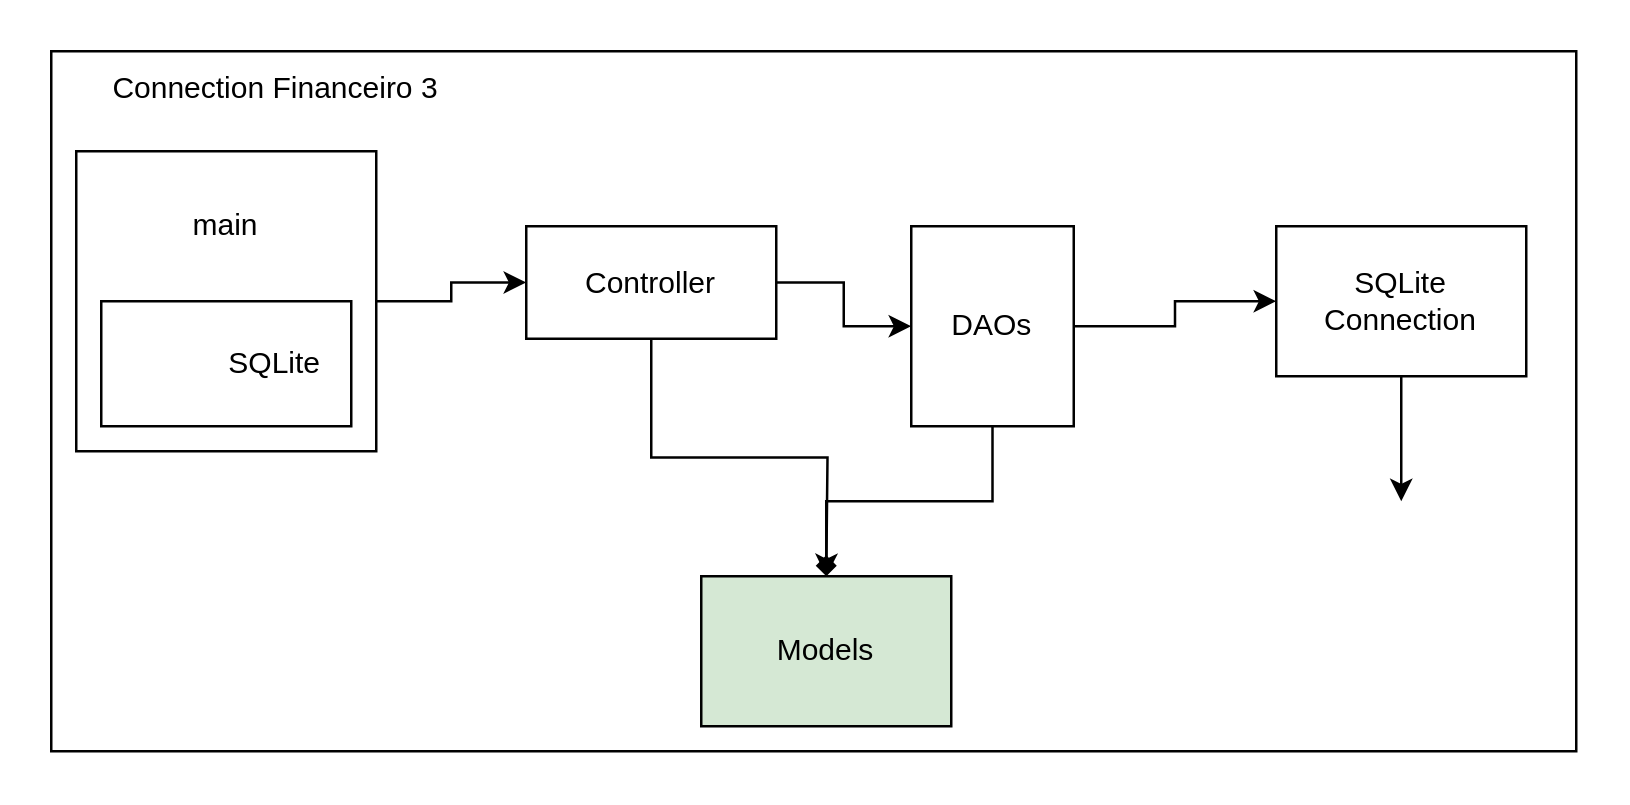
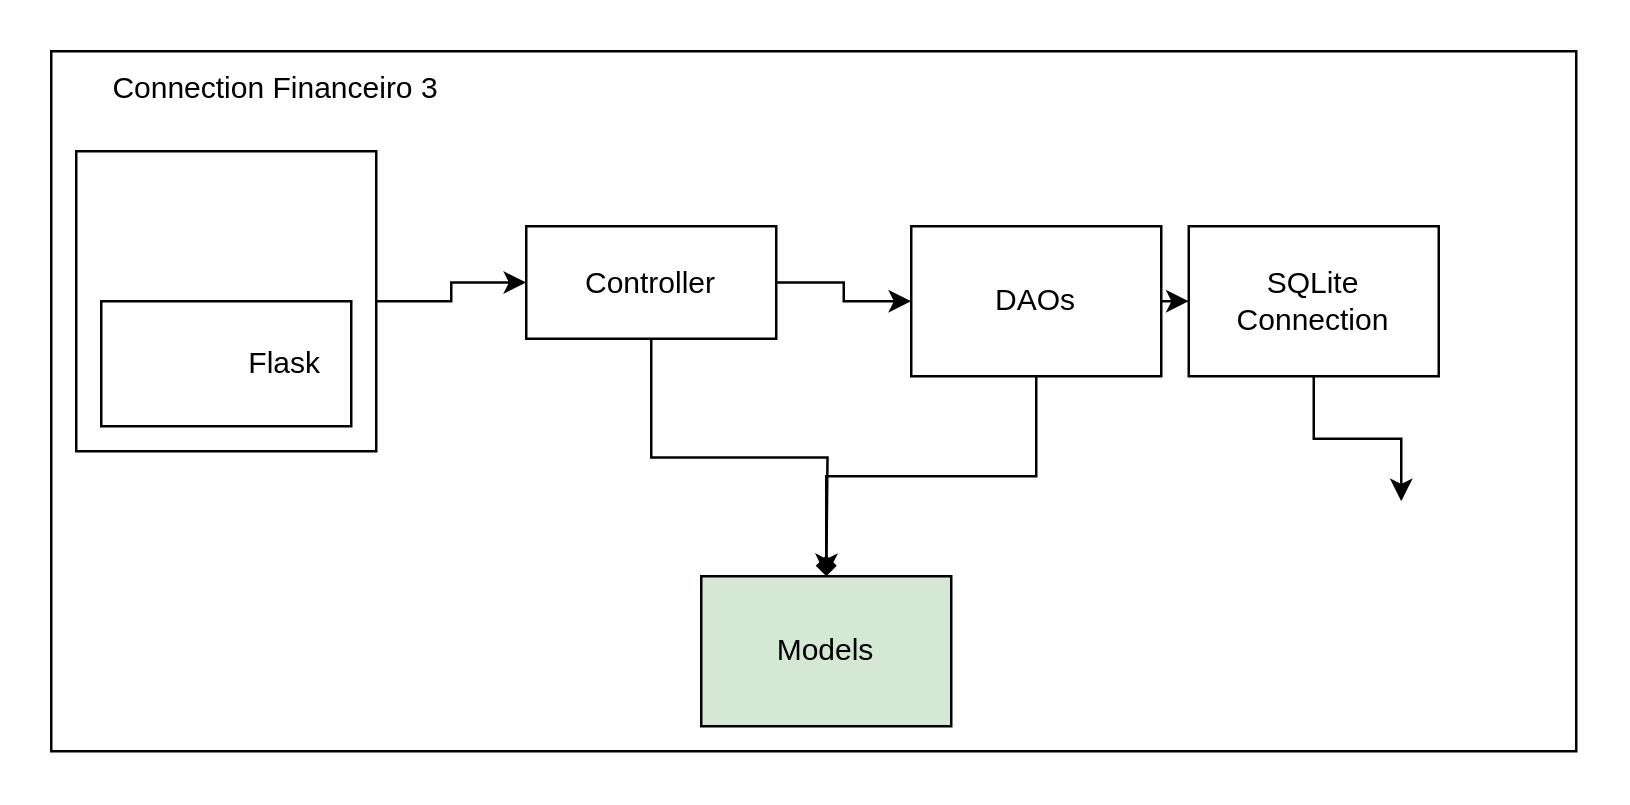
node "main": removed
node "SQLite Connection": moved (1401, 301) -> (1314, 301)
node "DAOs": size 163x200 -> 250x150
node "SQLite": label "SQLite" -> "Flask"
